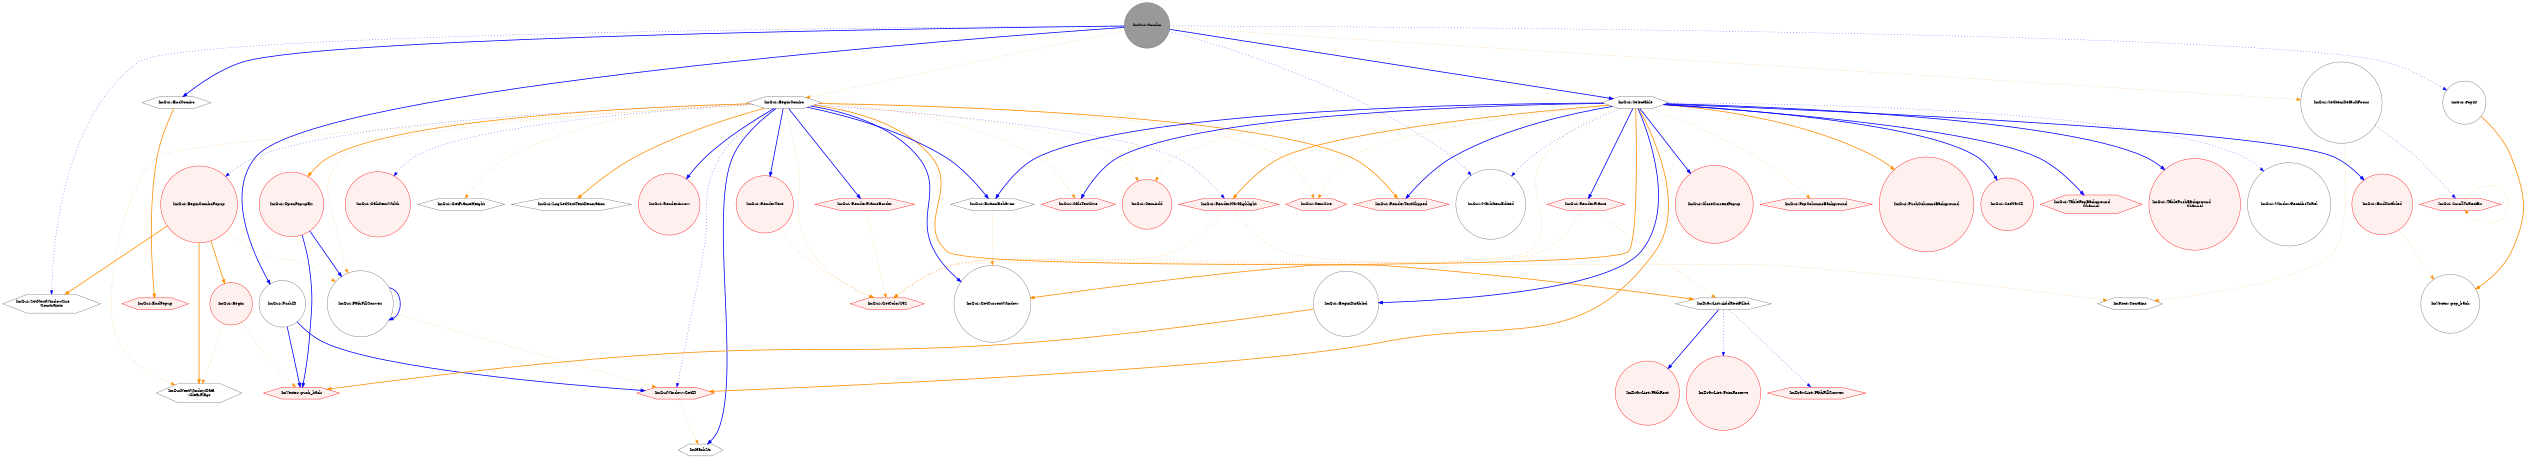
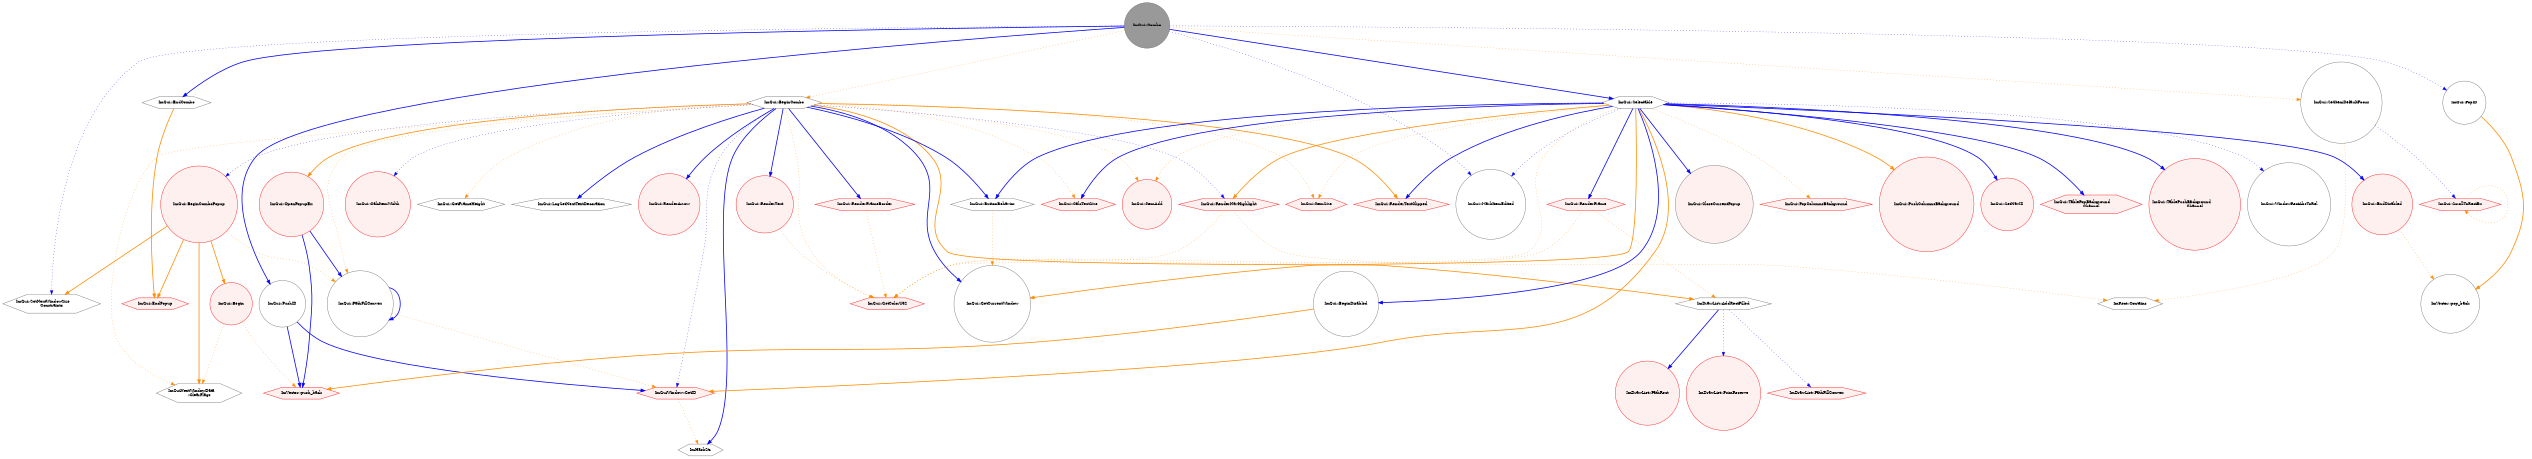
edge "ImGui::BeginCombo" -> "ImGui::LogSetNextTextDecoration": color darkorange -> blue
node "ImGui::CloseCurrentPopup": color red -> grey40
edge "ImGui::BeginComboPopup" -> "ImGui::EndPopup": added
